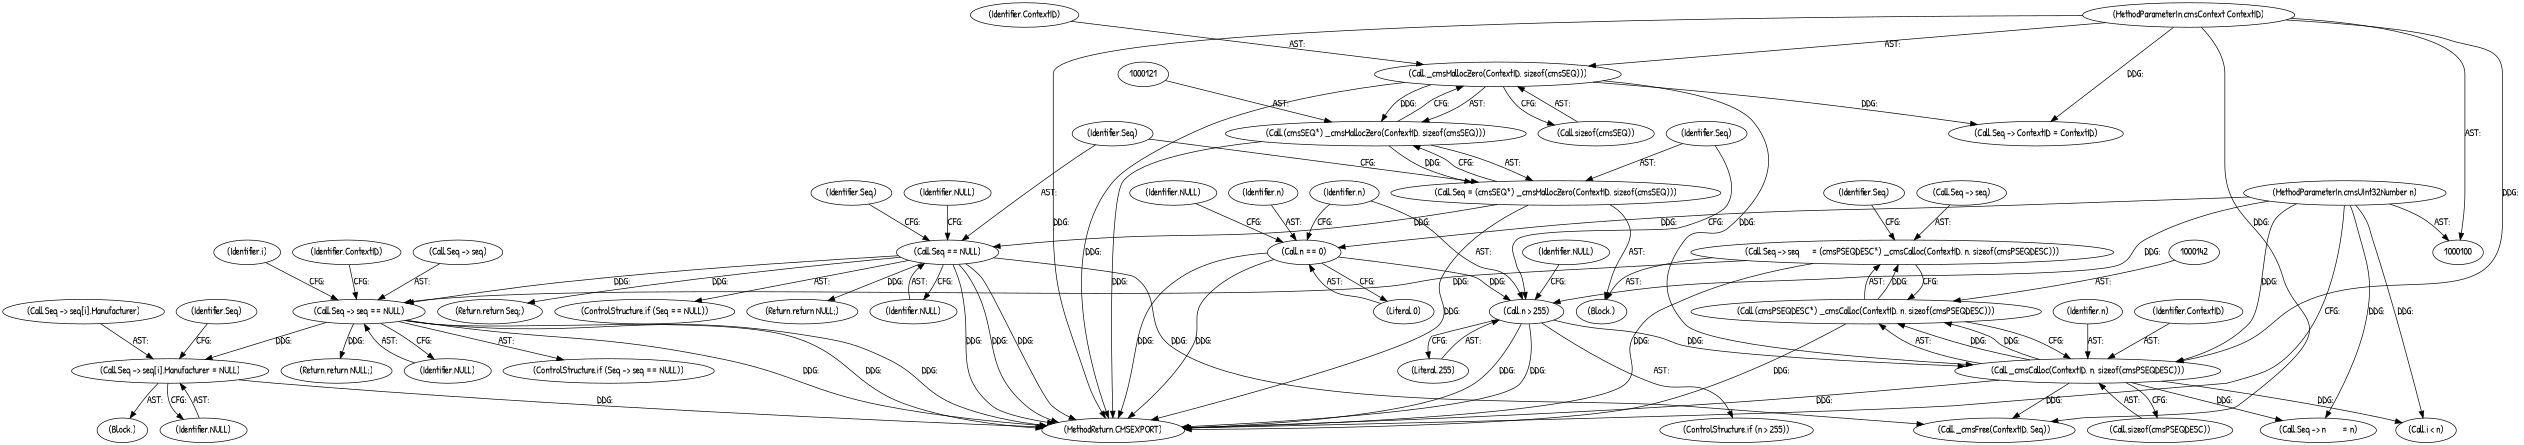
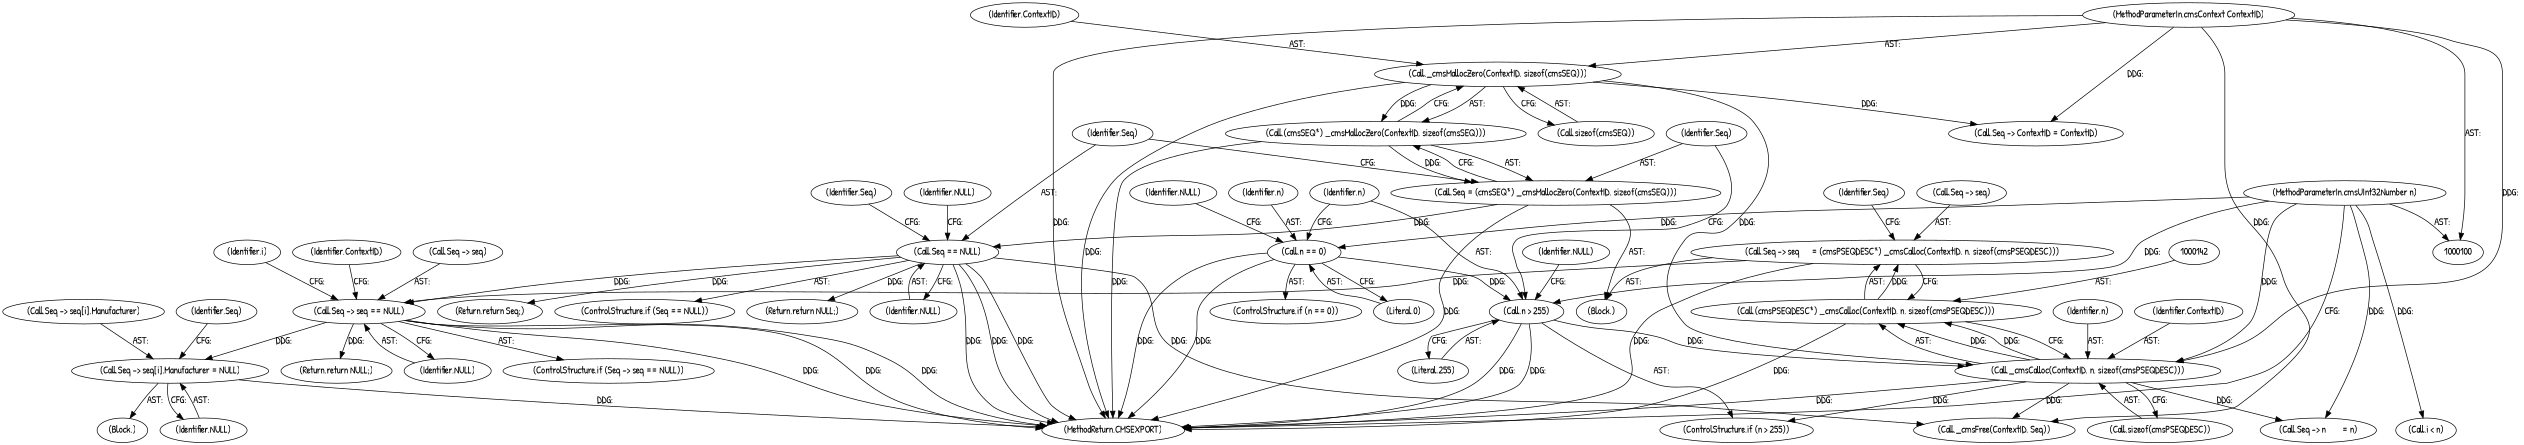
node "1000121": removed
node "(ControlStructure,if (n == 0))": added
edge "(Call,_cmsCalloc(ContextID, n, sizeof(cmsPSEQDESC)))" -> "(Call,i < n)": now "(Call,_cmsCalloc(ContextID, n, sizeof(cmsPSEQDESC)))" -> "(ControlStructure,if (n > 255))"
